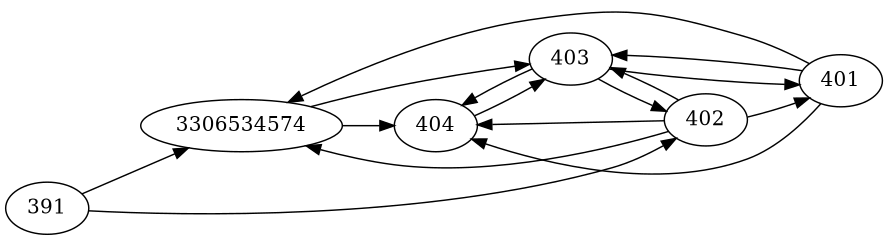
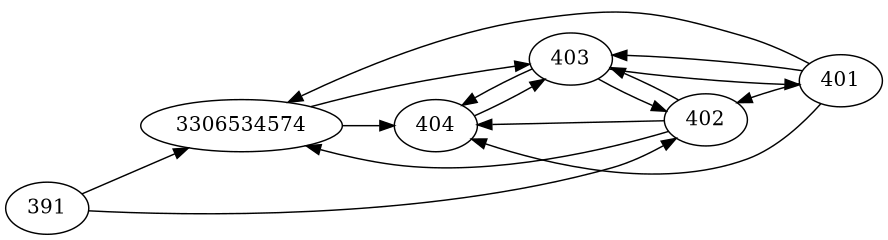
edge "402" -> "401": reversed
